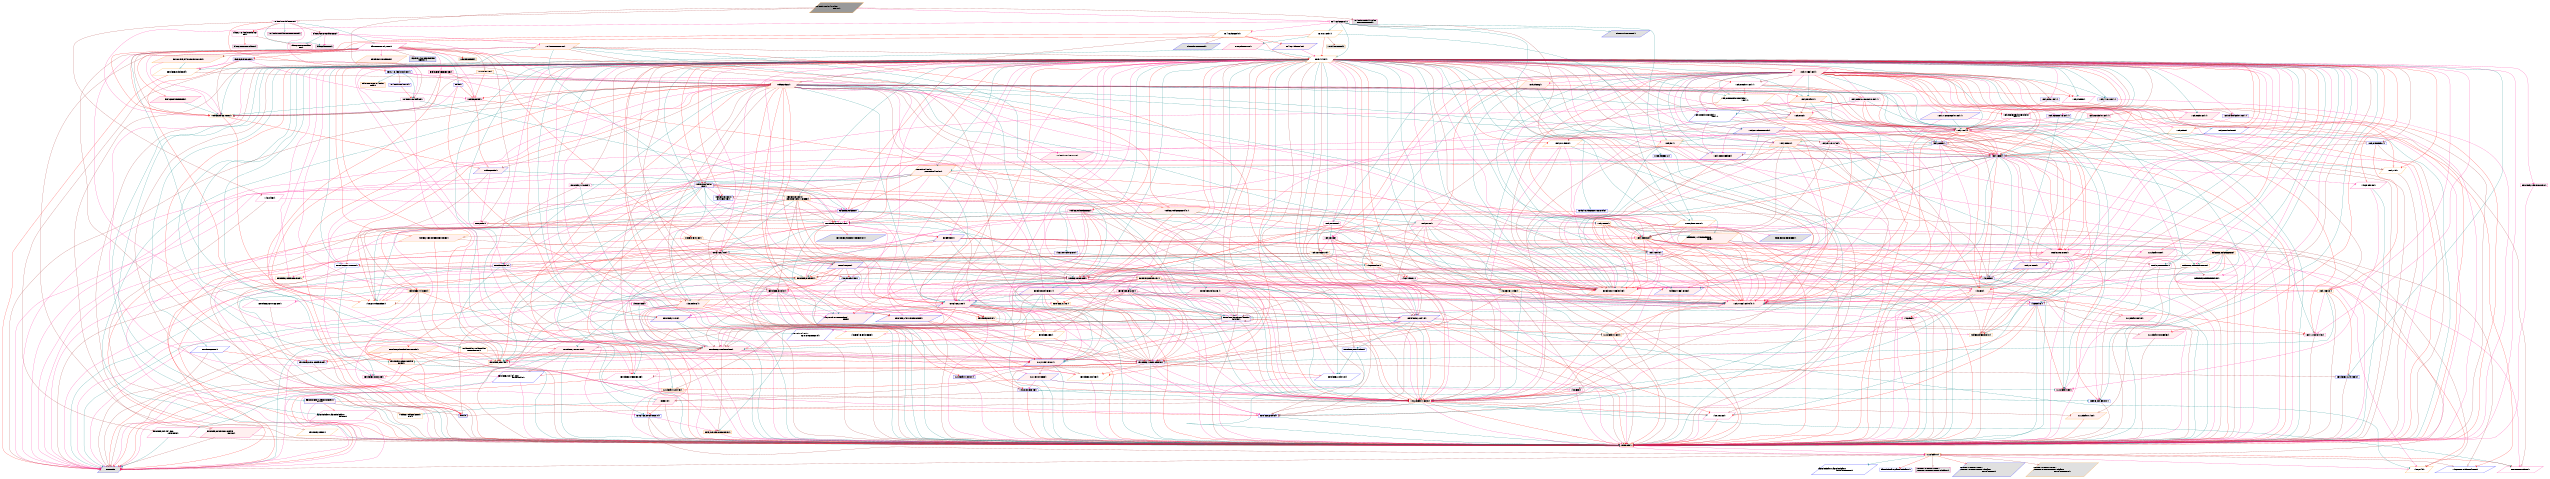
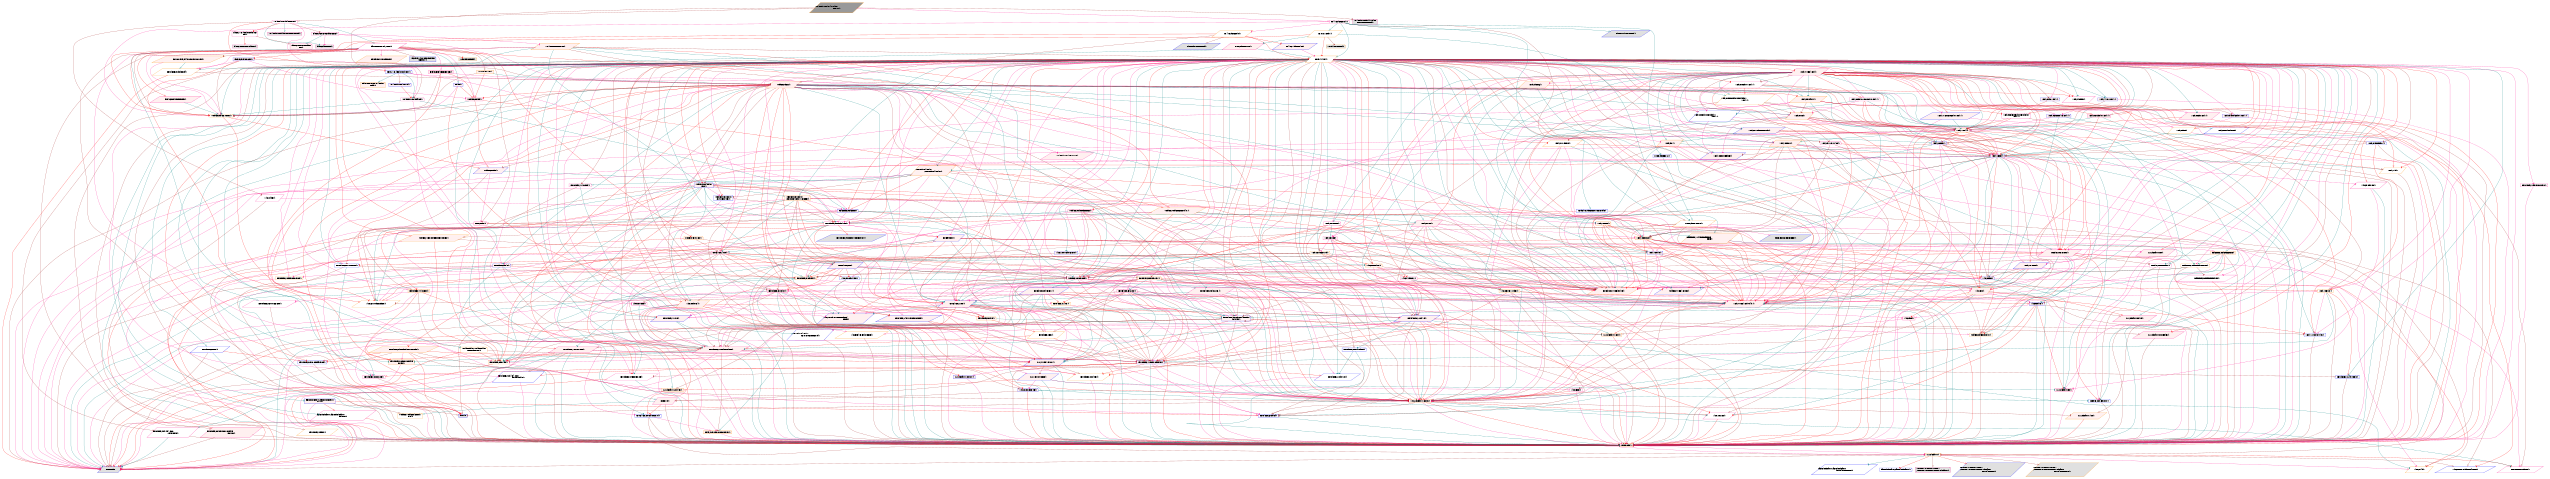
edge "Math/BoxSphereBounds.h" -> "Containers/UnrealString.h": removed
node "Math/NumericLimits.h": color deeppink -> blue
edge "Math/Matrix.h" -> "CoreTypes.h": color red -> teal
